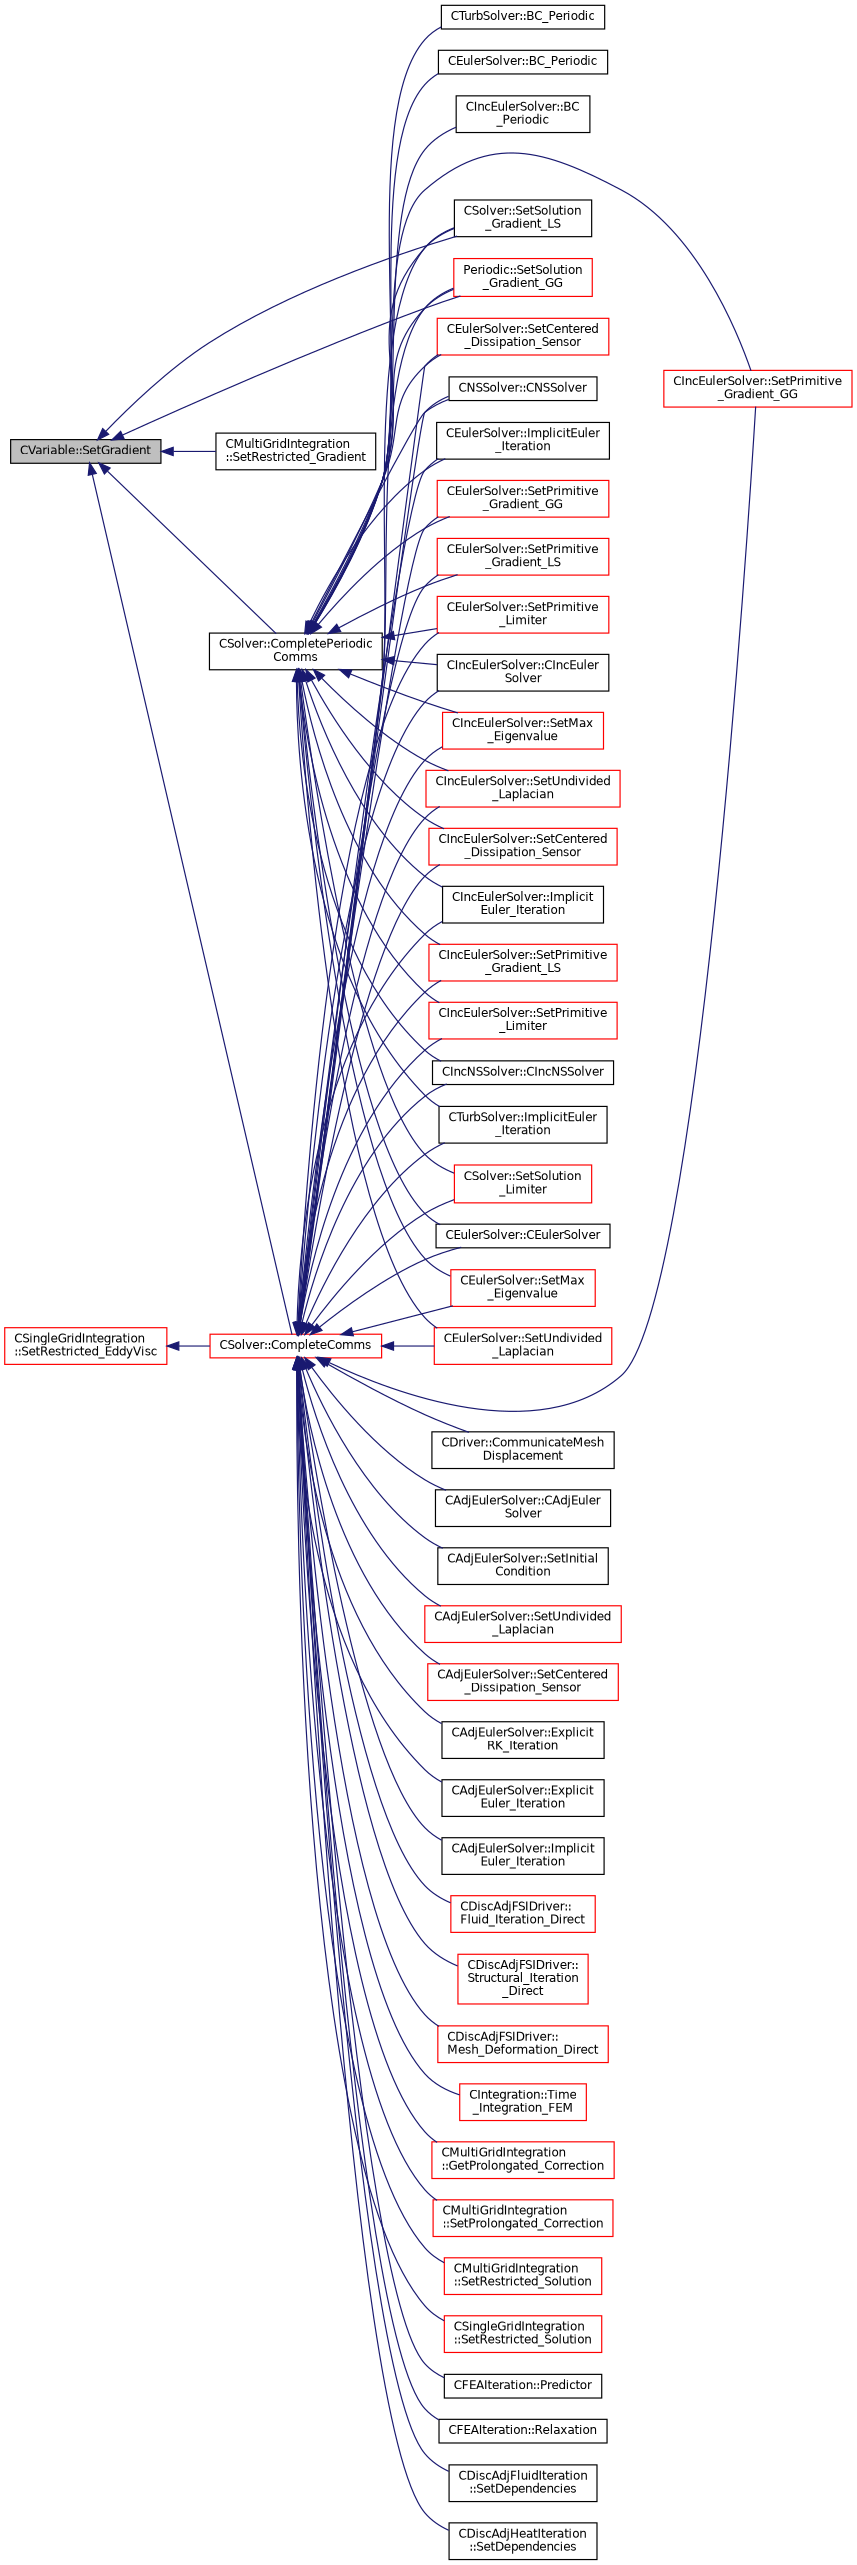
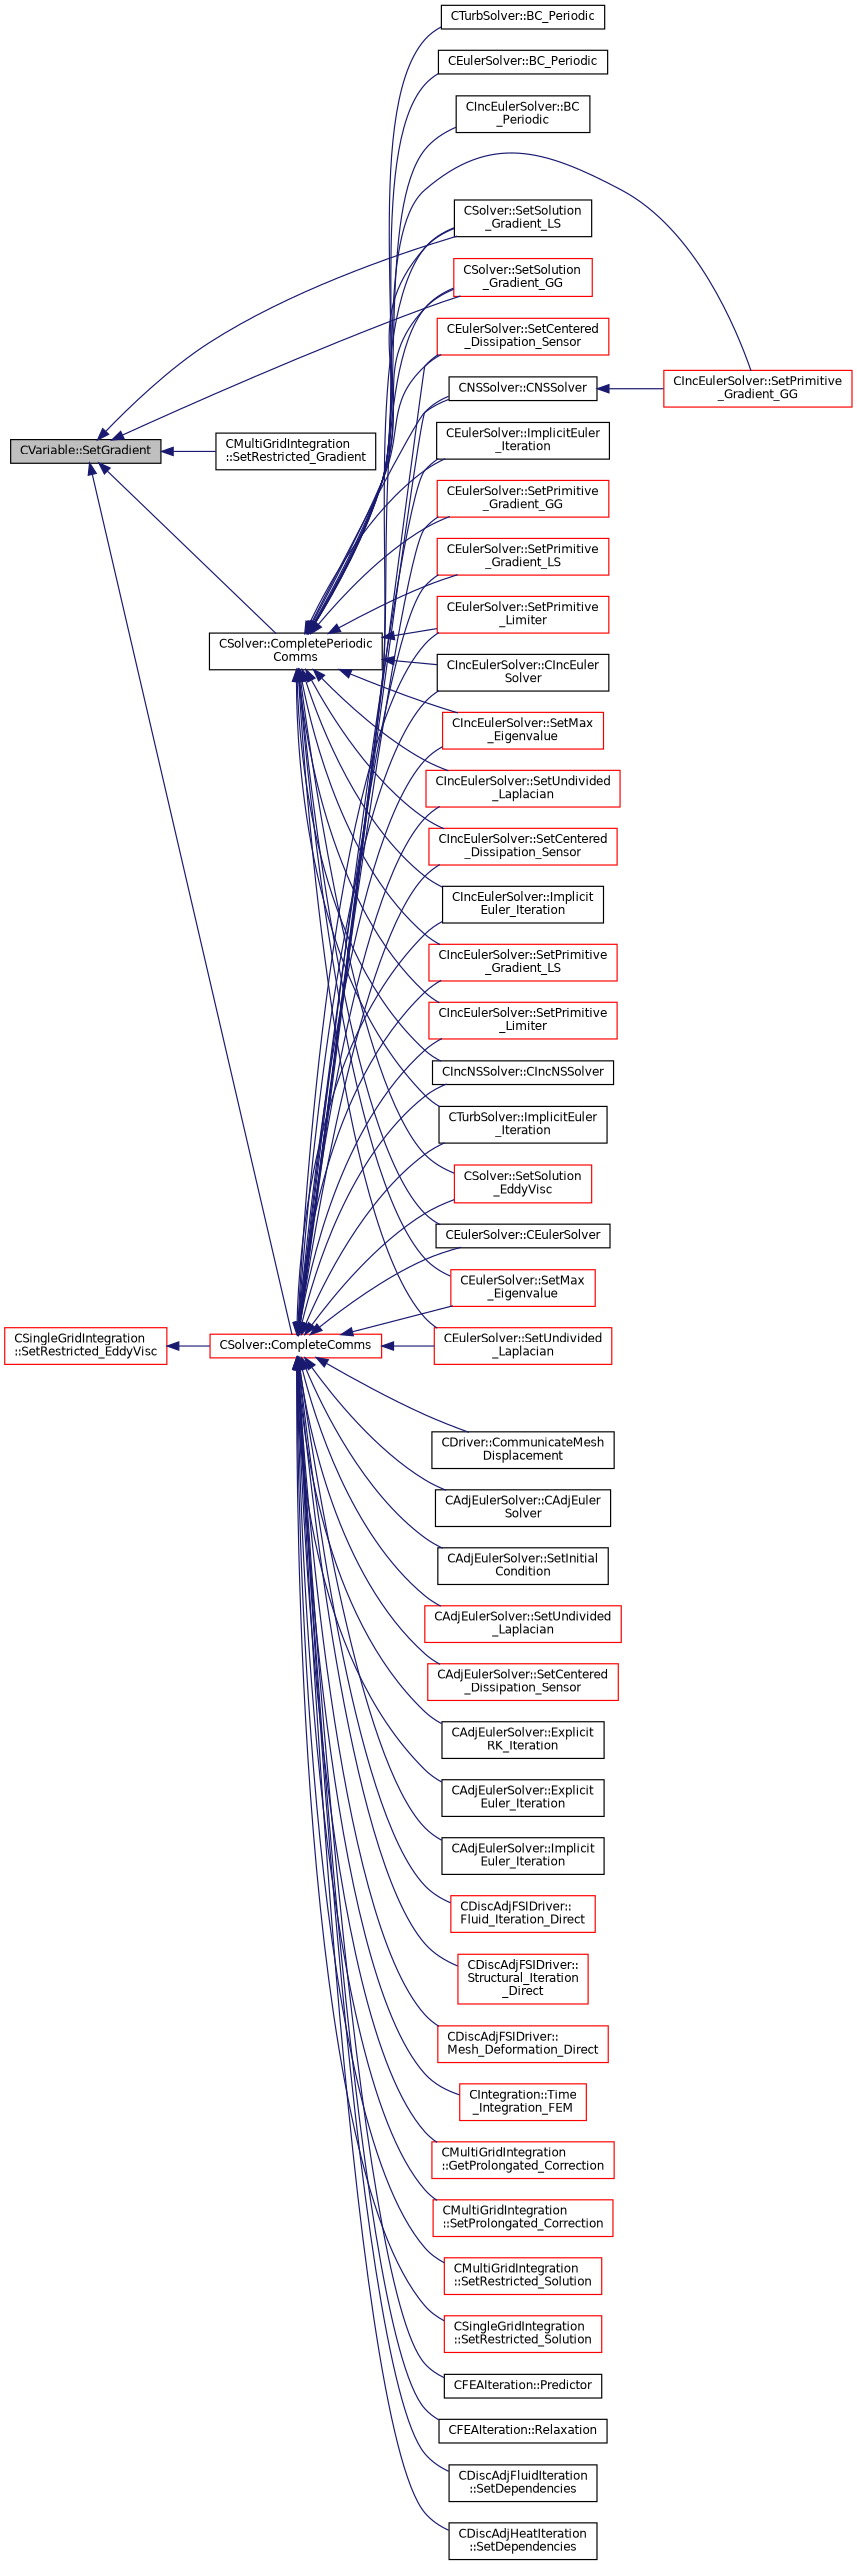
node "Periodic::SetSolution _Gradient_GG": label "Periodic::SetSolution _Gradient_GG" -> "CSolver::SetSolution _Gradient_GG"
edge "CIncEulerSolver::SetPrimitive _Gradient_GG" -> "CSolver::CompleteComms": now "CIncEulerSolver::SetPrimitive _Gradient_GG" -> "CNSSolver::CNSSolver"
node "CSolver::SetSolution _Limiter": label "CSolver::SetSolution _Limiter" -> "CSolver::SetSolution _EddyVisc"
